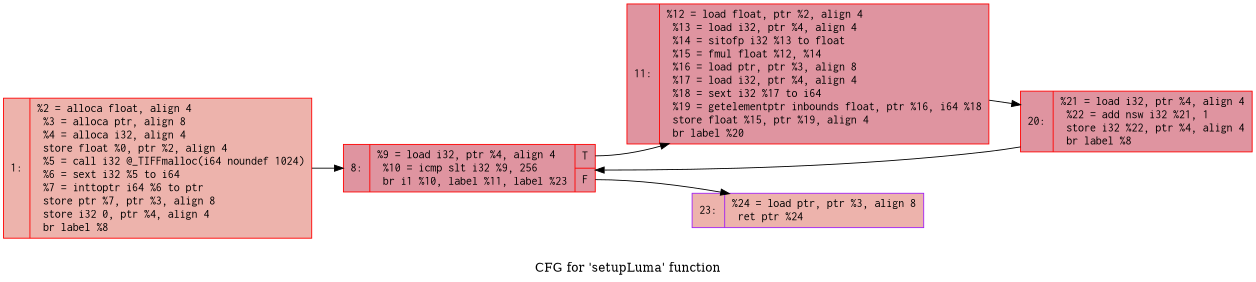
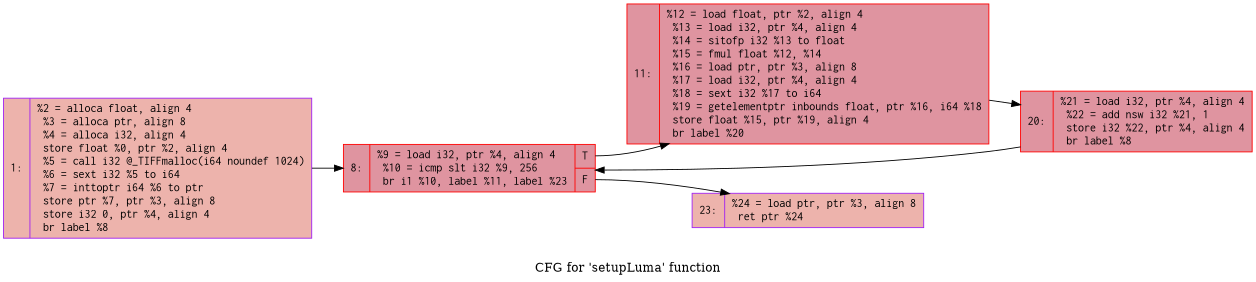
node "1:": color red -> purple
